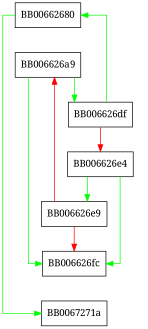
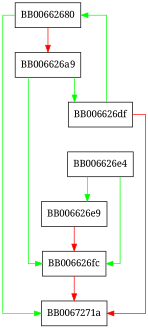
edge "BB006626df" -> "BB006626e4": now "BB006626df" -> "BB0067271a"
edge "BB006626e9" -> "BB006626a9": now "BB00662680" -> "BB006626a9"
edge "BB006626fc" -> "BB0067271a": added
